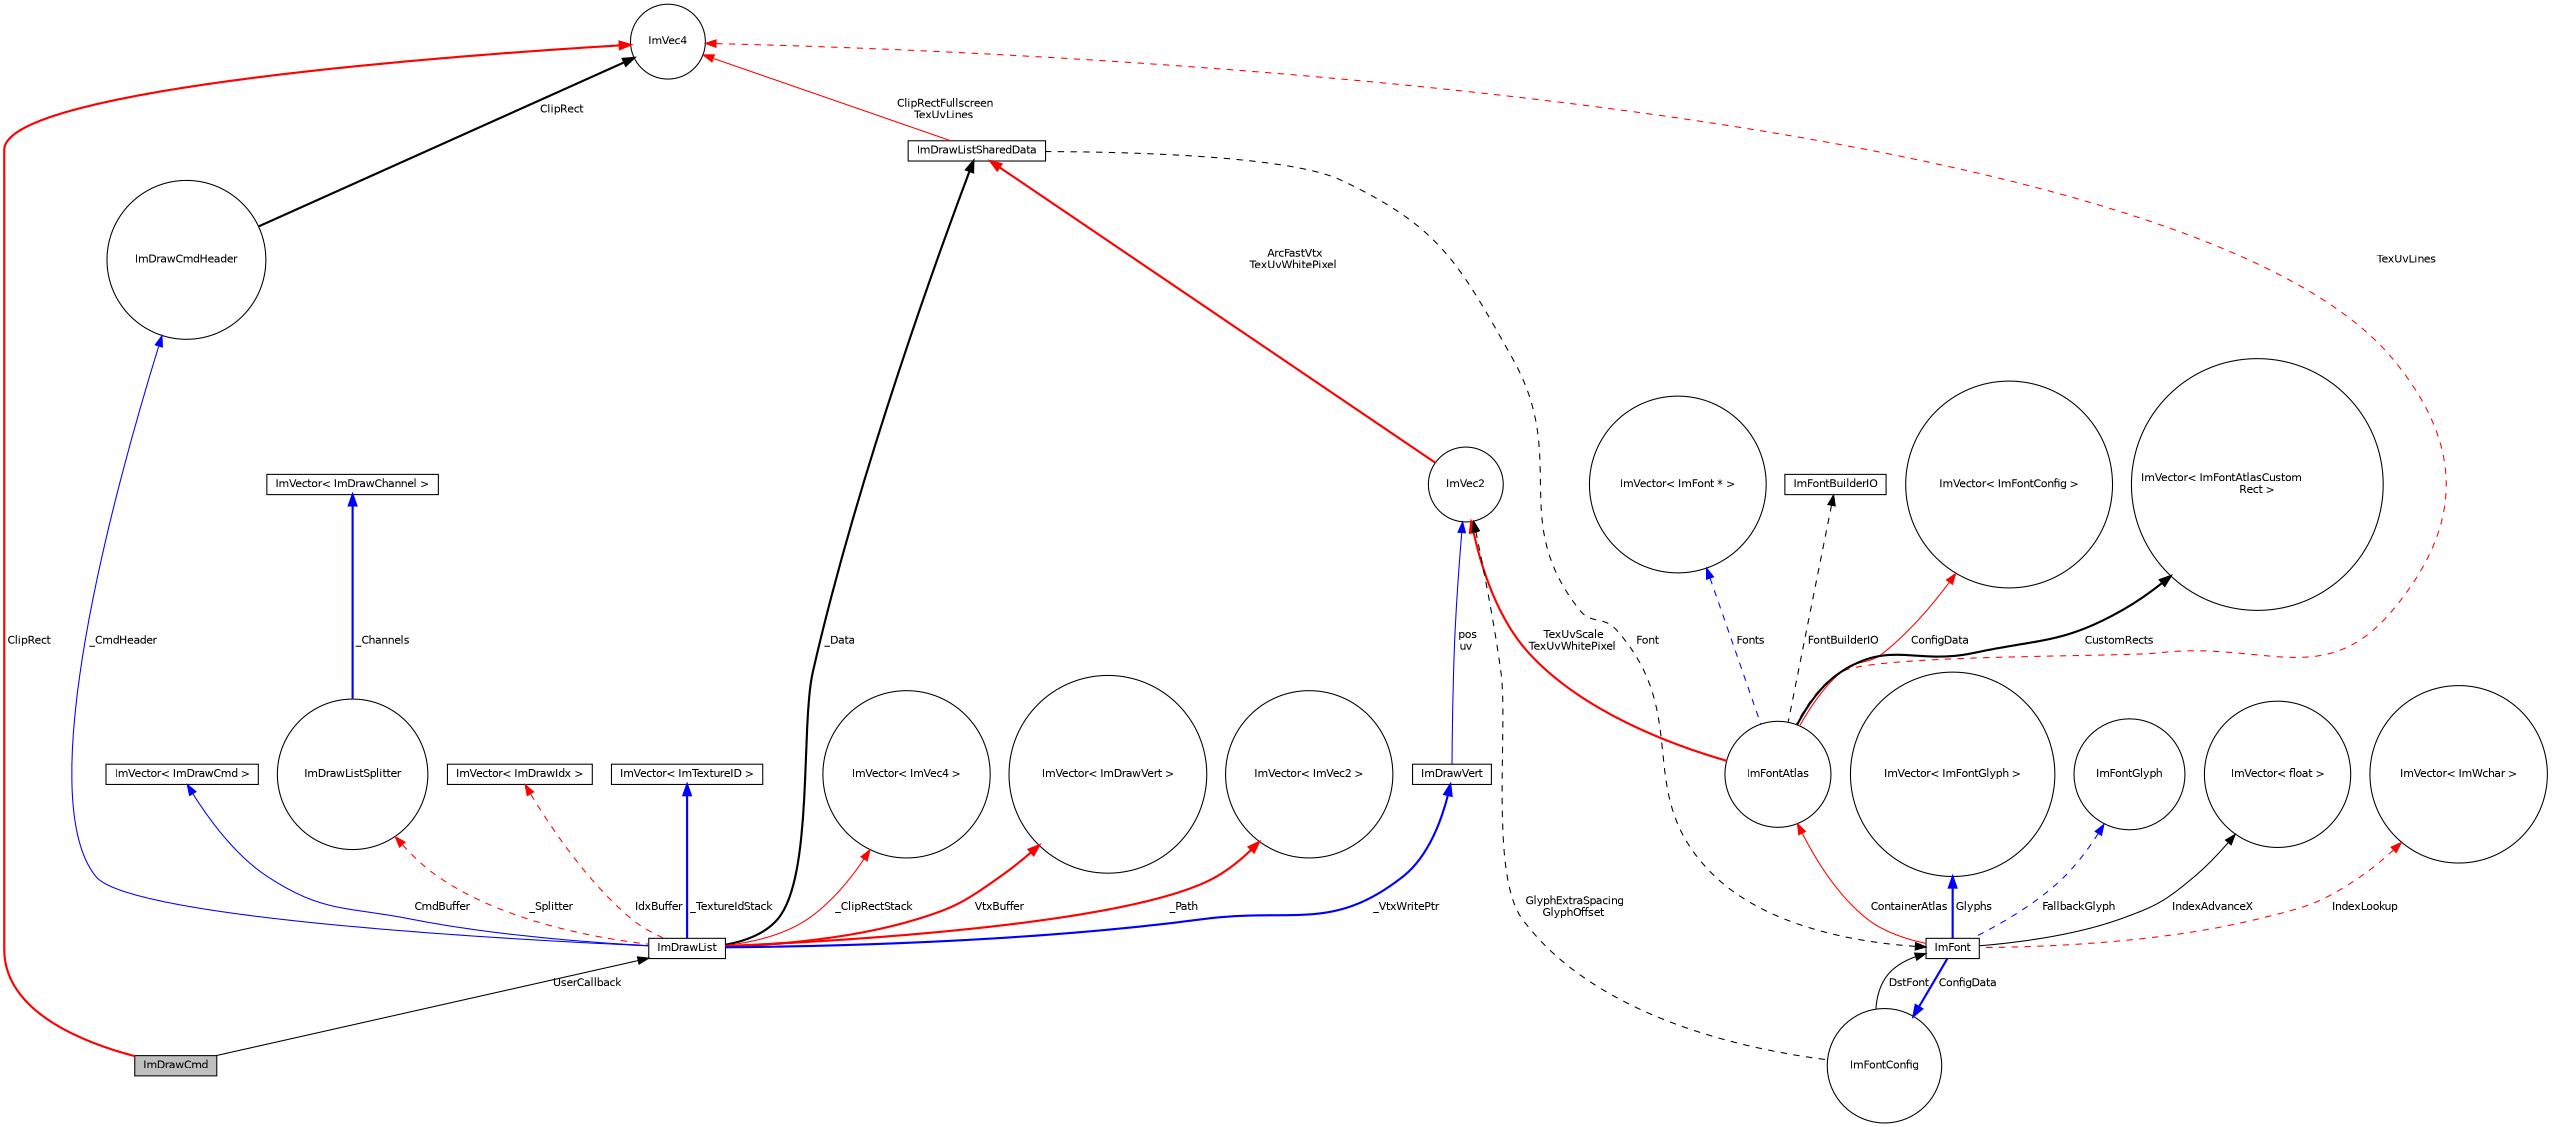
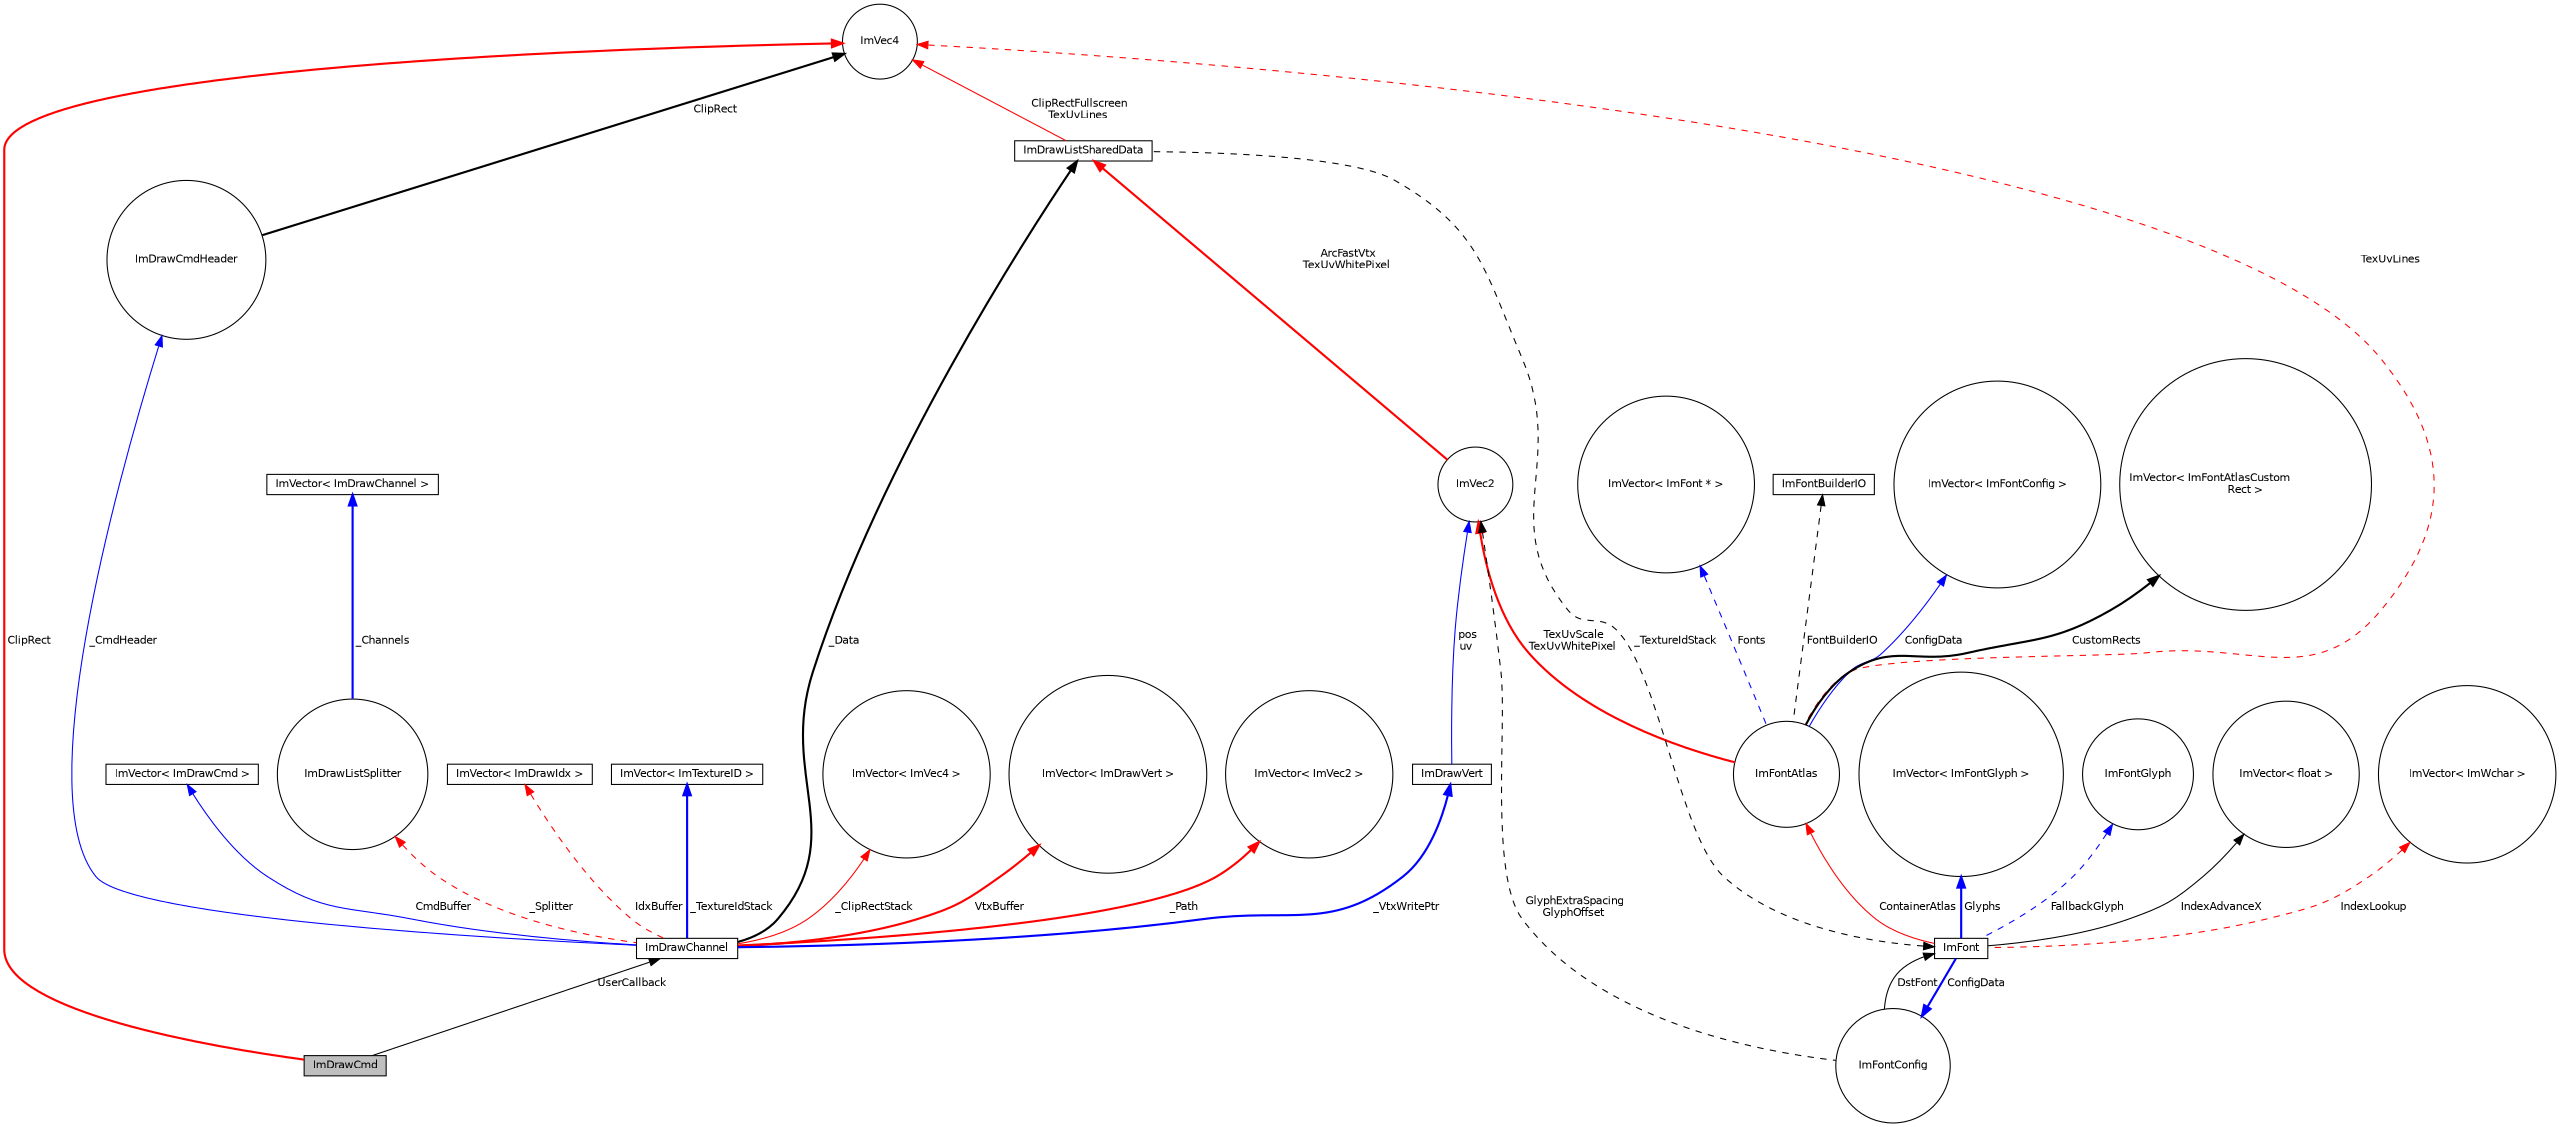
edge "ImDrawListSharedData" -> "ImFont": label " Font" -> " _TextureIdStack"
edge "ImFontAtlas" -> "ImVector< ImFontConfig >": color red -> blue
node "ImDrawList": label "ImDrawList" -> "ImDrawChannel"
